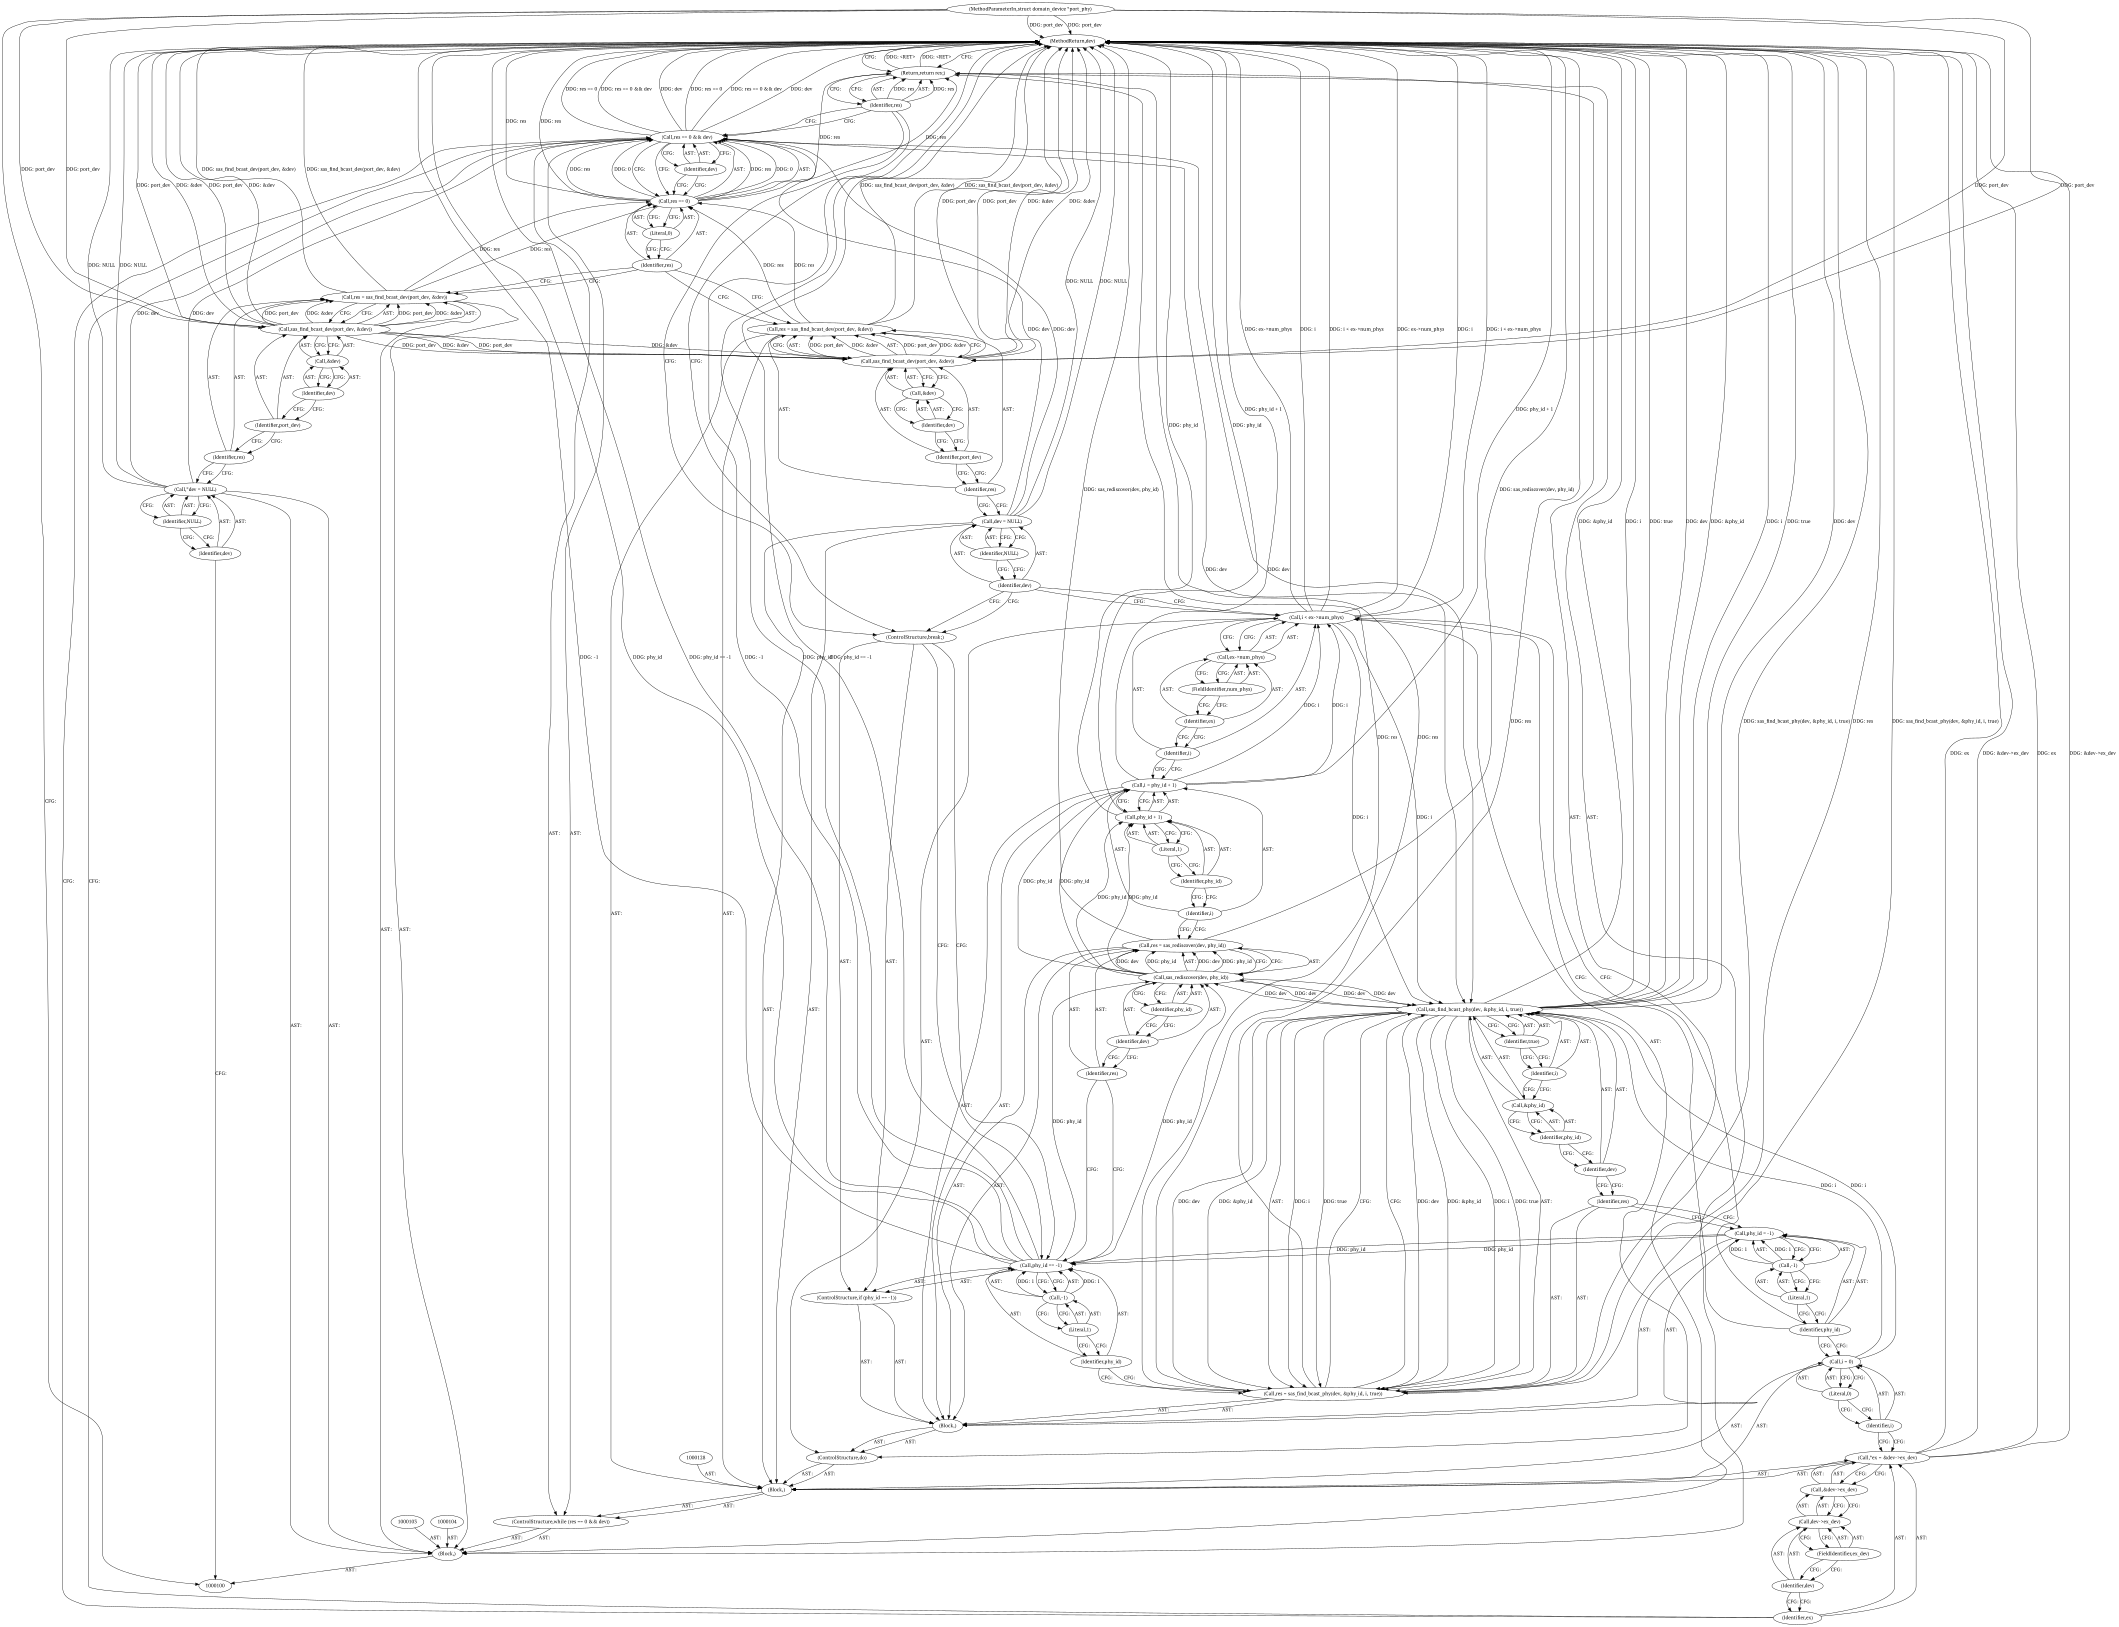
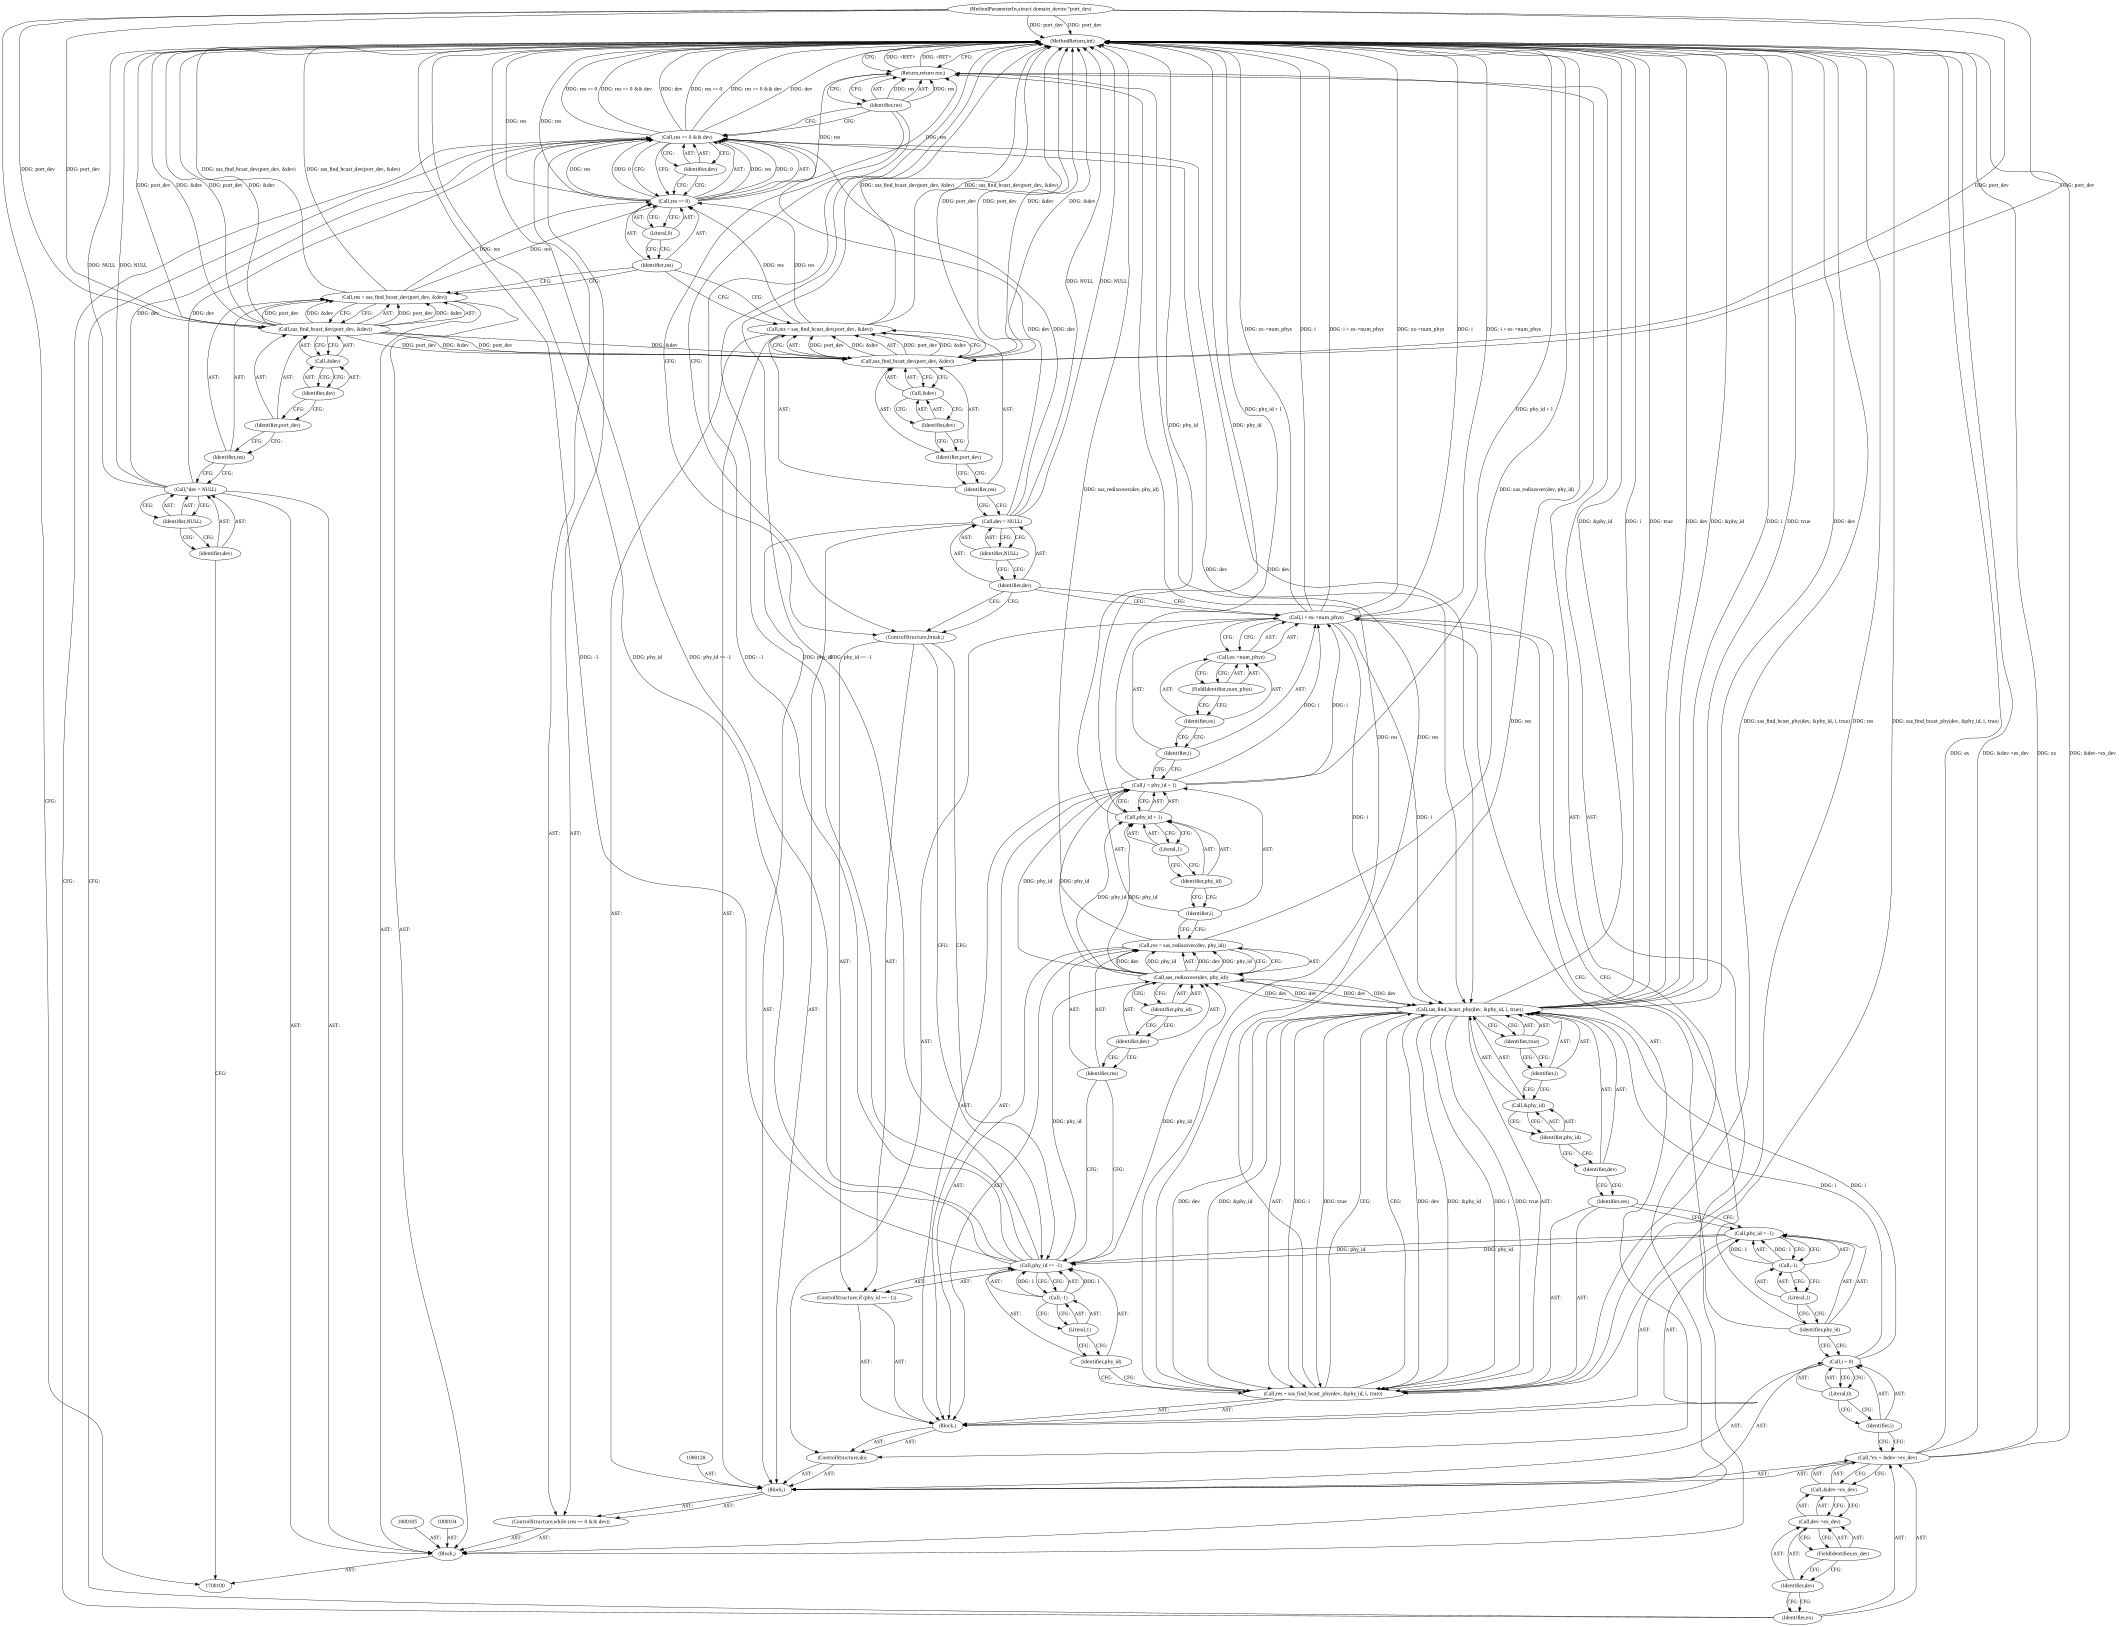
node "(MethodParameterIn,struct domain_device *port_phy)": label "(MethodParameterIn,struct domain_device *port_phy)" -> "(MethodParameterIn,struct domain_device *port_dev)"
node "(MethodReturn,dev)": label "(MethodReturn,dev)" -> "(MethodReturn,int)"
node "1000100": label "1000100" -> "1700100"
